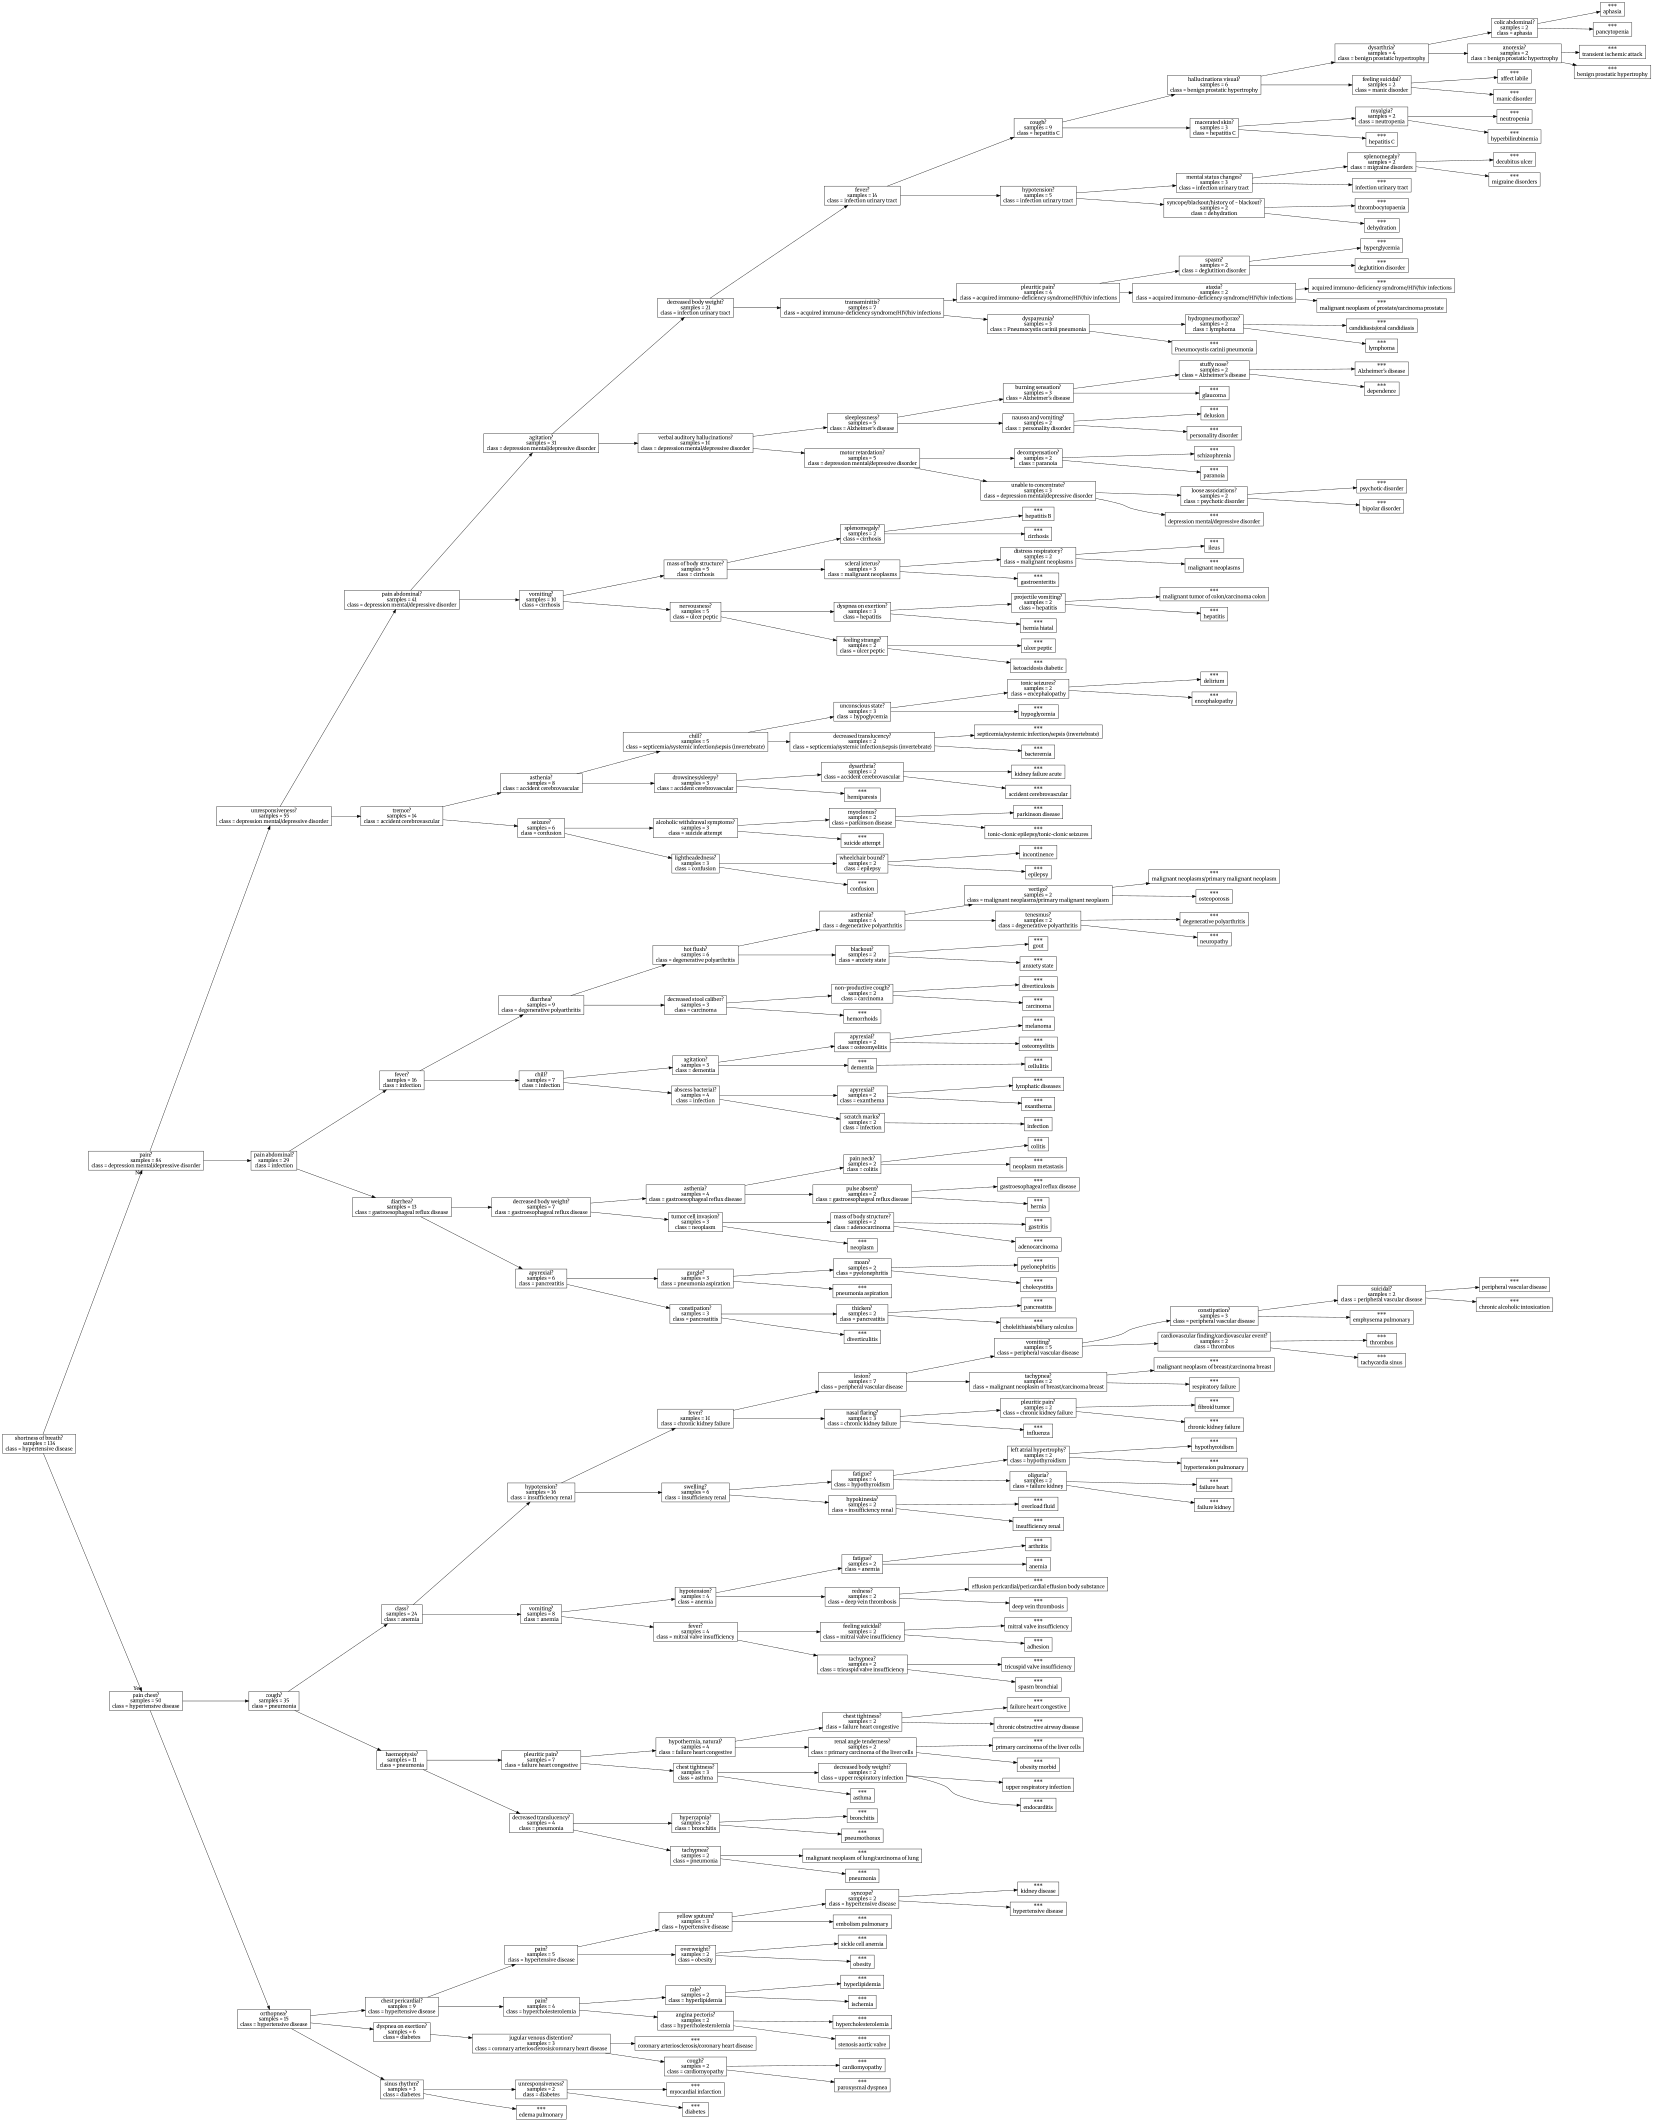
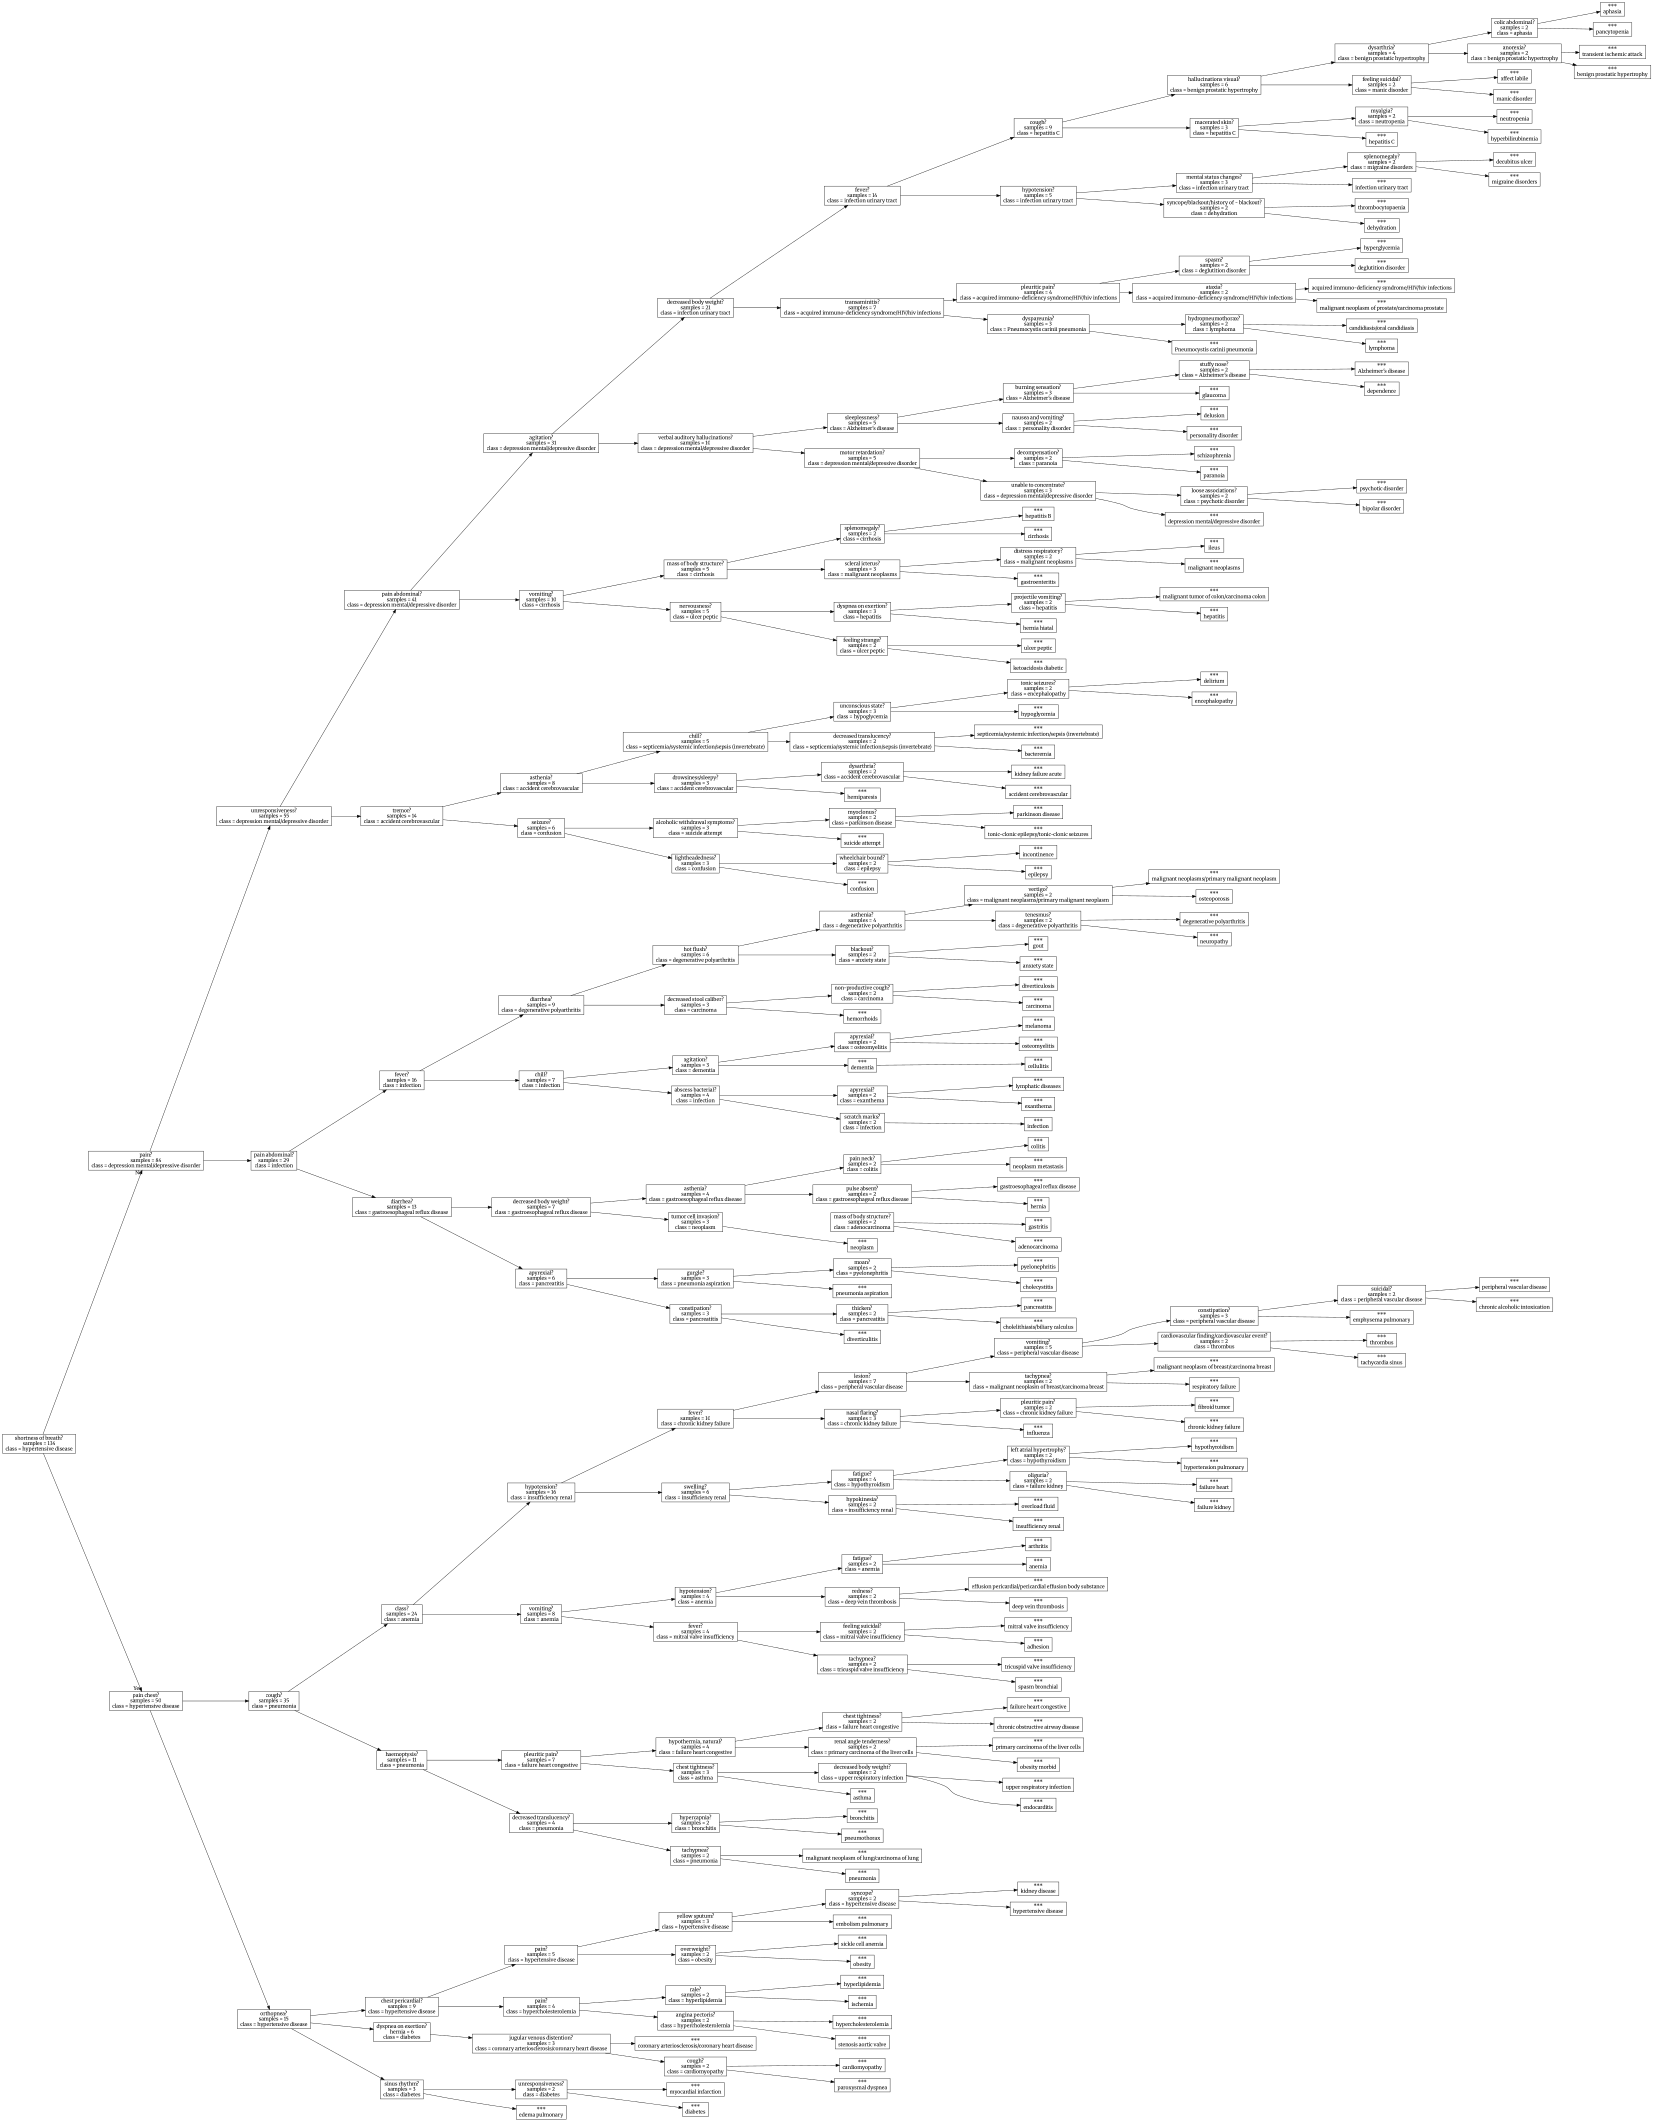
edge "tumor cell invasion? samples = 3 class = neoplasm" -> "mass of body structure? samples = 2 class = adenocarcinoma": removed
node "dyspnea on exertion? samples = 6 class = diabetes": label "dyspnea on exertion? samples = 6 class = diabetes" -> "dyspnea on exertion? hernia = 6 class = diabetes"
